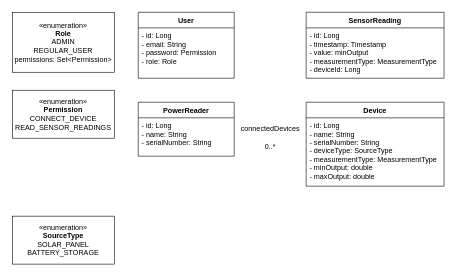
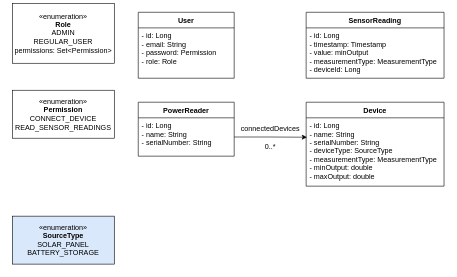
node "«enumeration» Role ADMIN REGULAR_USER permissions: Set<Permission>": moved (63, 42) -> (63, 33)
edge "- id: Long - name: String - serialNumber: String" -> "- id: Long - name: String - serialNumber: String - deviceType: SourceType - measurementType: MeasurementType - minOutput: double - maxOutput: double": added
node "«enumeration» SourceType SOLAR_PANEL BATTERY_STORAGE": fillcolor #ffffff -> #dae8fc
